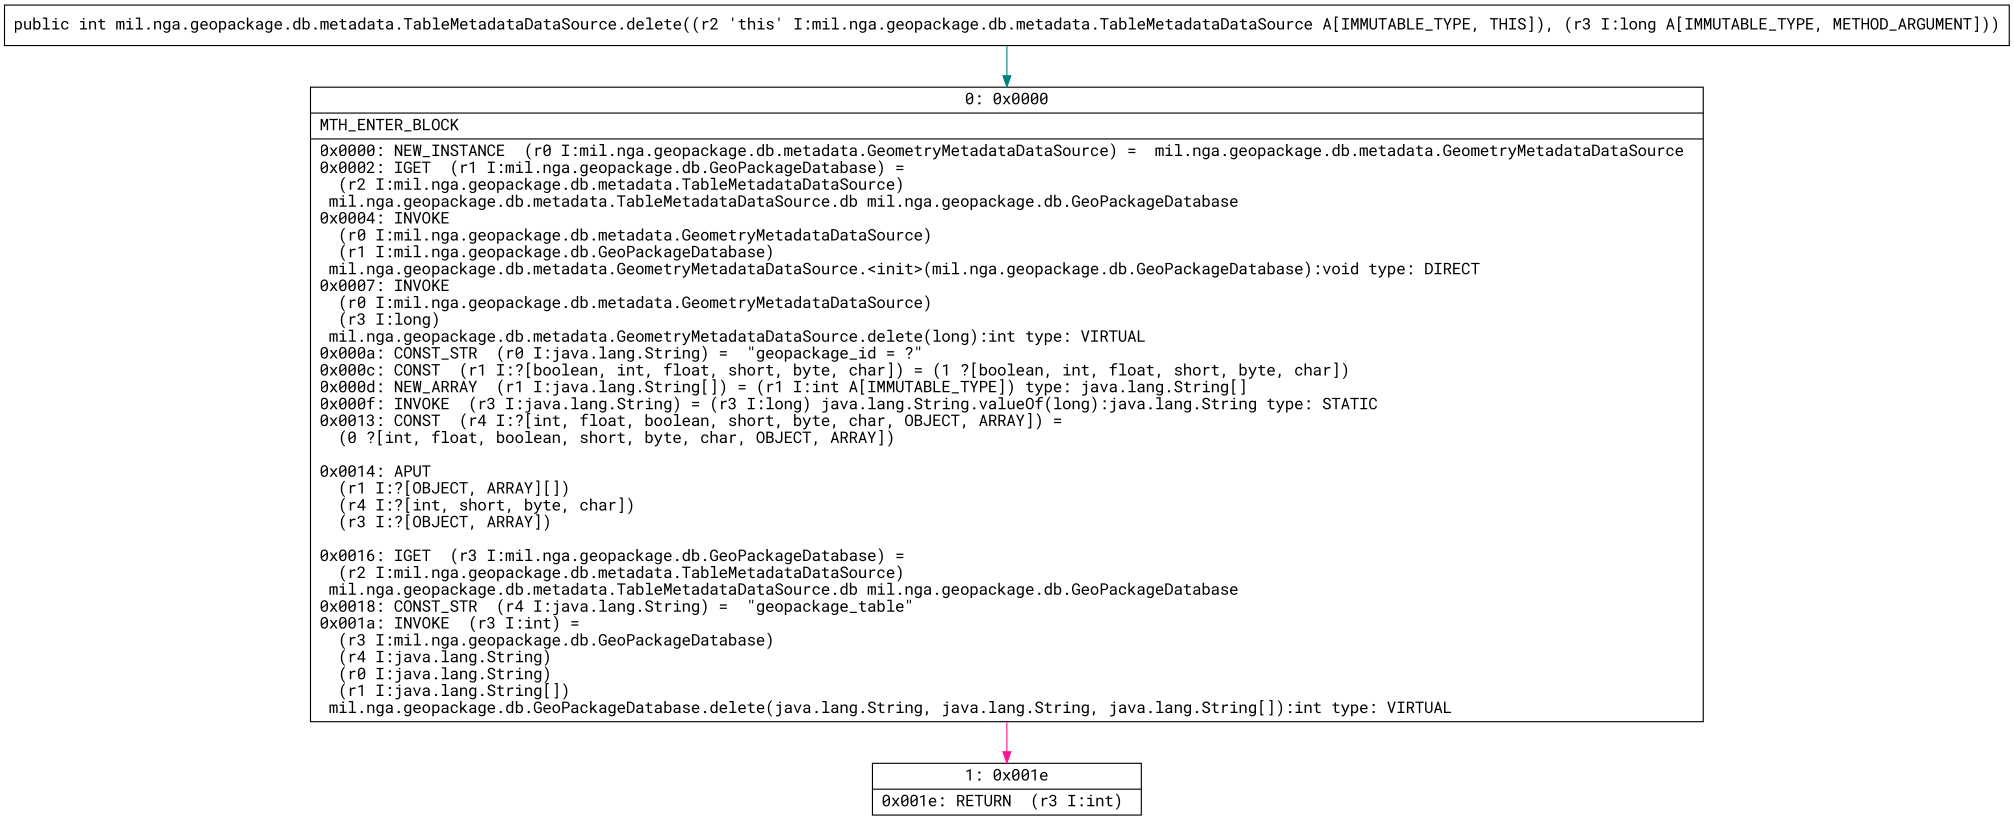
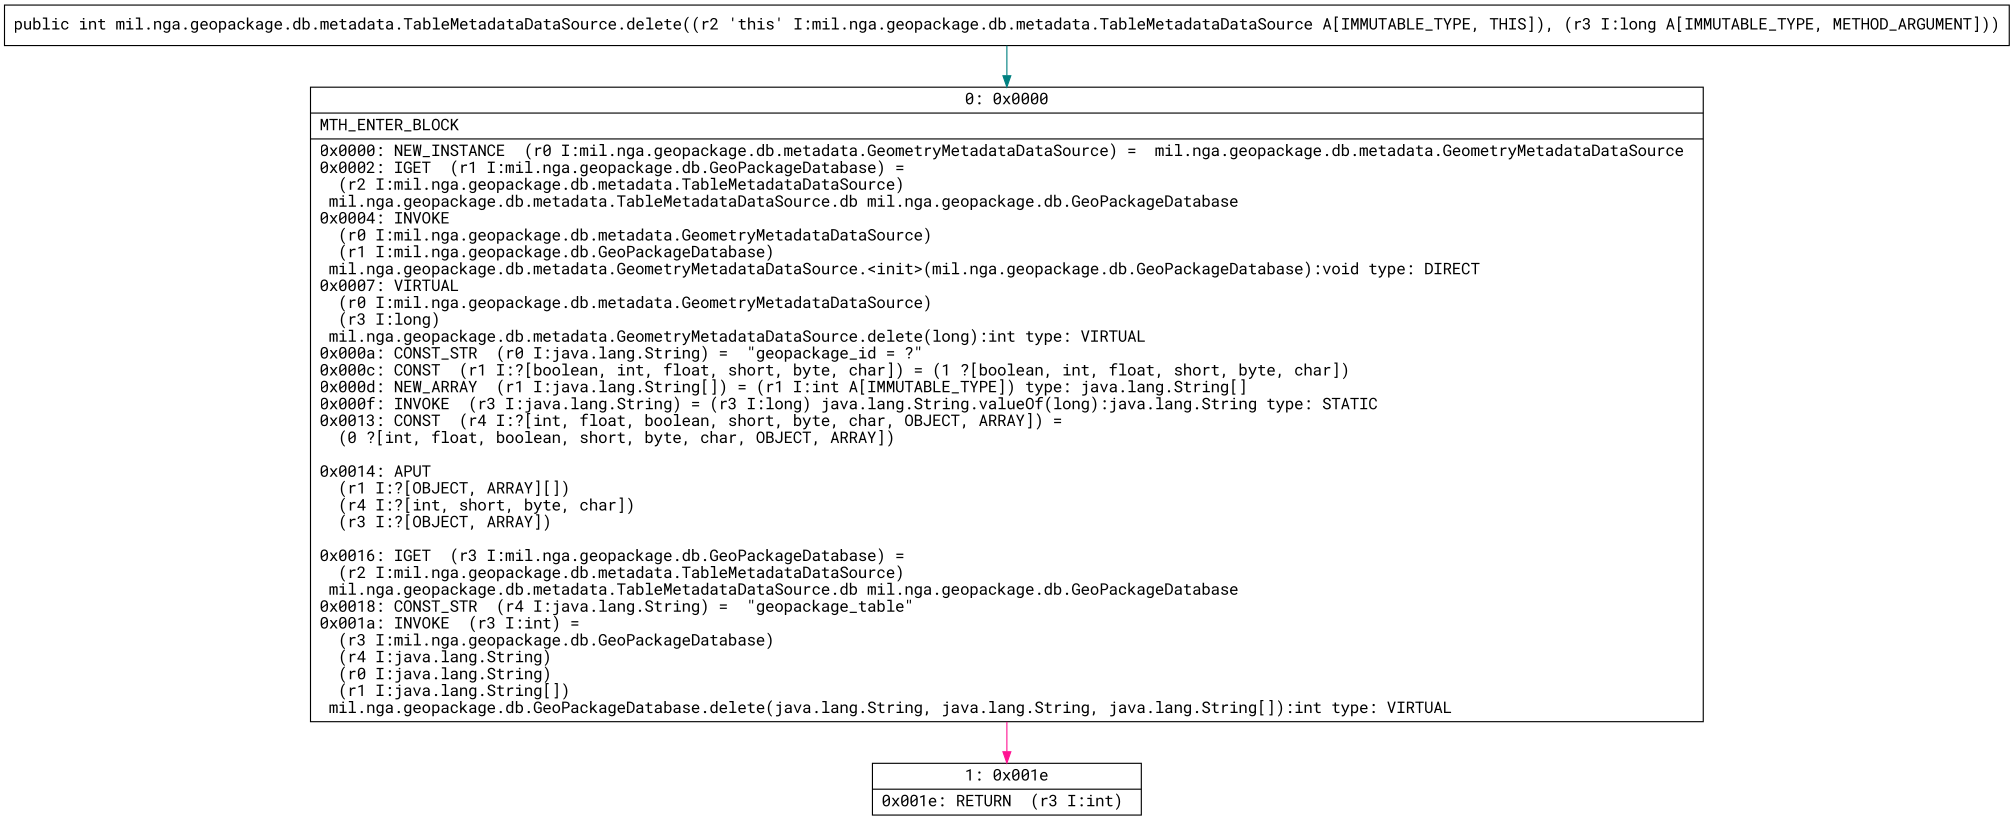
node "0: 0x0000": text "0x0007: INVOKE" -> "0x0007: VIRTUAL"
